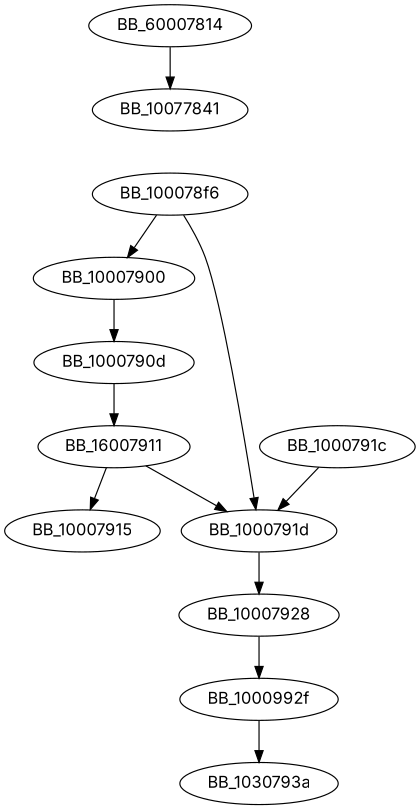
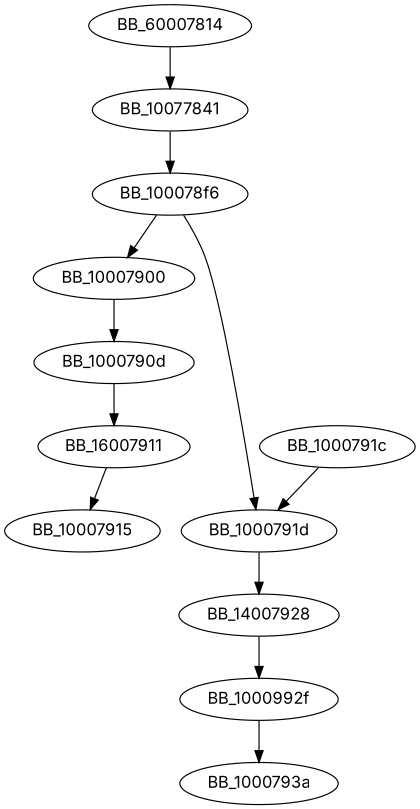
edge "BB_10077841" -> "BB_100078f6": added
edge "BB_16007911" -> "BB_1000791d": removed
node "BB_10007928": label "BB_10007928" -> "BB_14007928"
node "BB_1030793a": label "BB_1030793a" -> "BB_1000793a"
